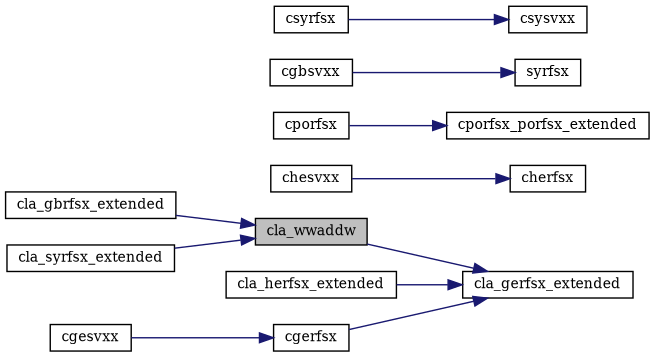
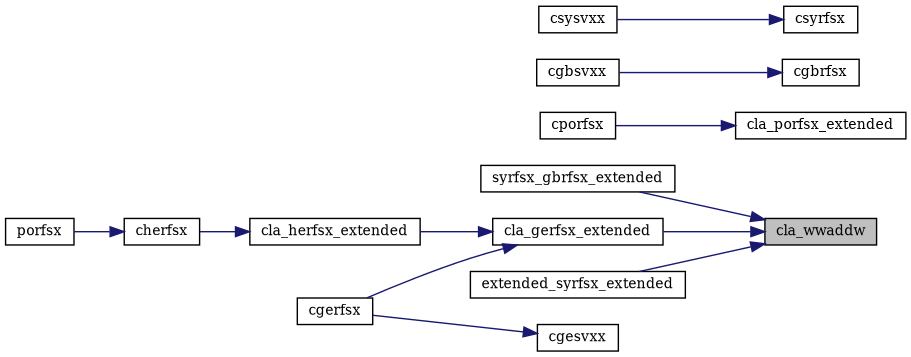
edge "csyrfsx" -> "csysvxx": reversed
node "syrfsx": label "syrfsx" -> "cgbrfsx"
node "cporfsx_porfsx_extended": label "cporfsx_porfsx_extended" -> "cla_porfsx_extended"
node "chesvxx": label "chesvxx" -> "porfsx"
node "cla_gbrfsx_extended": label "cla_gbrfsx_extended" -> "syrfsx_gbrfsx_extended"
edge "cherfsx" -> "cla_herfsx_extended": added
edge "cla_wwaddw" -> "cla_gerfsx_extended": reversed
node "cla_syrfsx_extended": label "cla_syrfsx_extended" -> "extended_syrfsx_extended"
edge "cgesvxx" -> "cgerfsx": reversed
